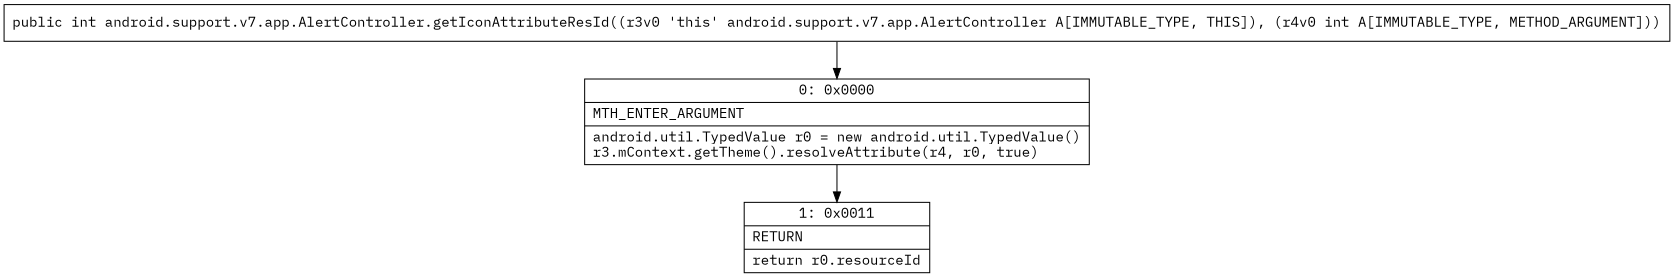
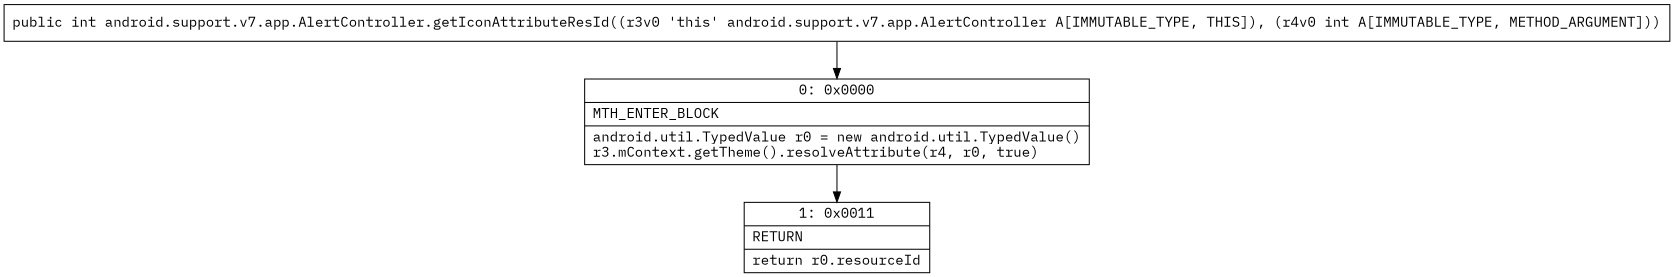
node "0: 0x0000": text "MTH_ENTER_ARGUMENT" -> "MTH_ENTER_BLOCK"
